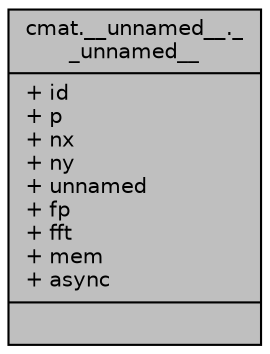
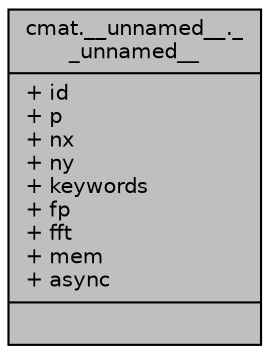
node "cmat.__unnamed__._": text "+ unnamed" -> "+ keywords"
